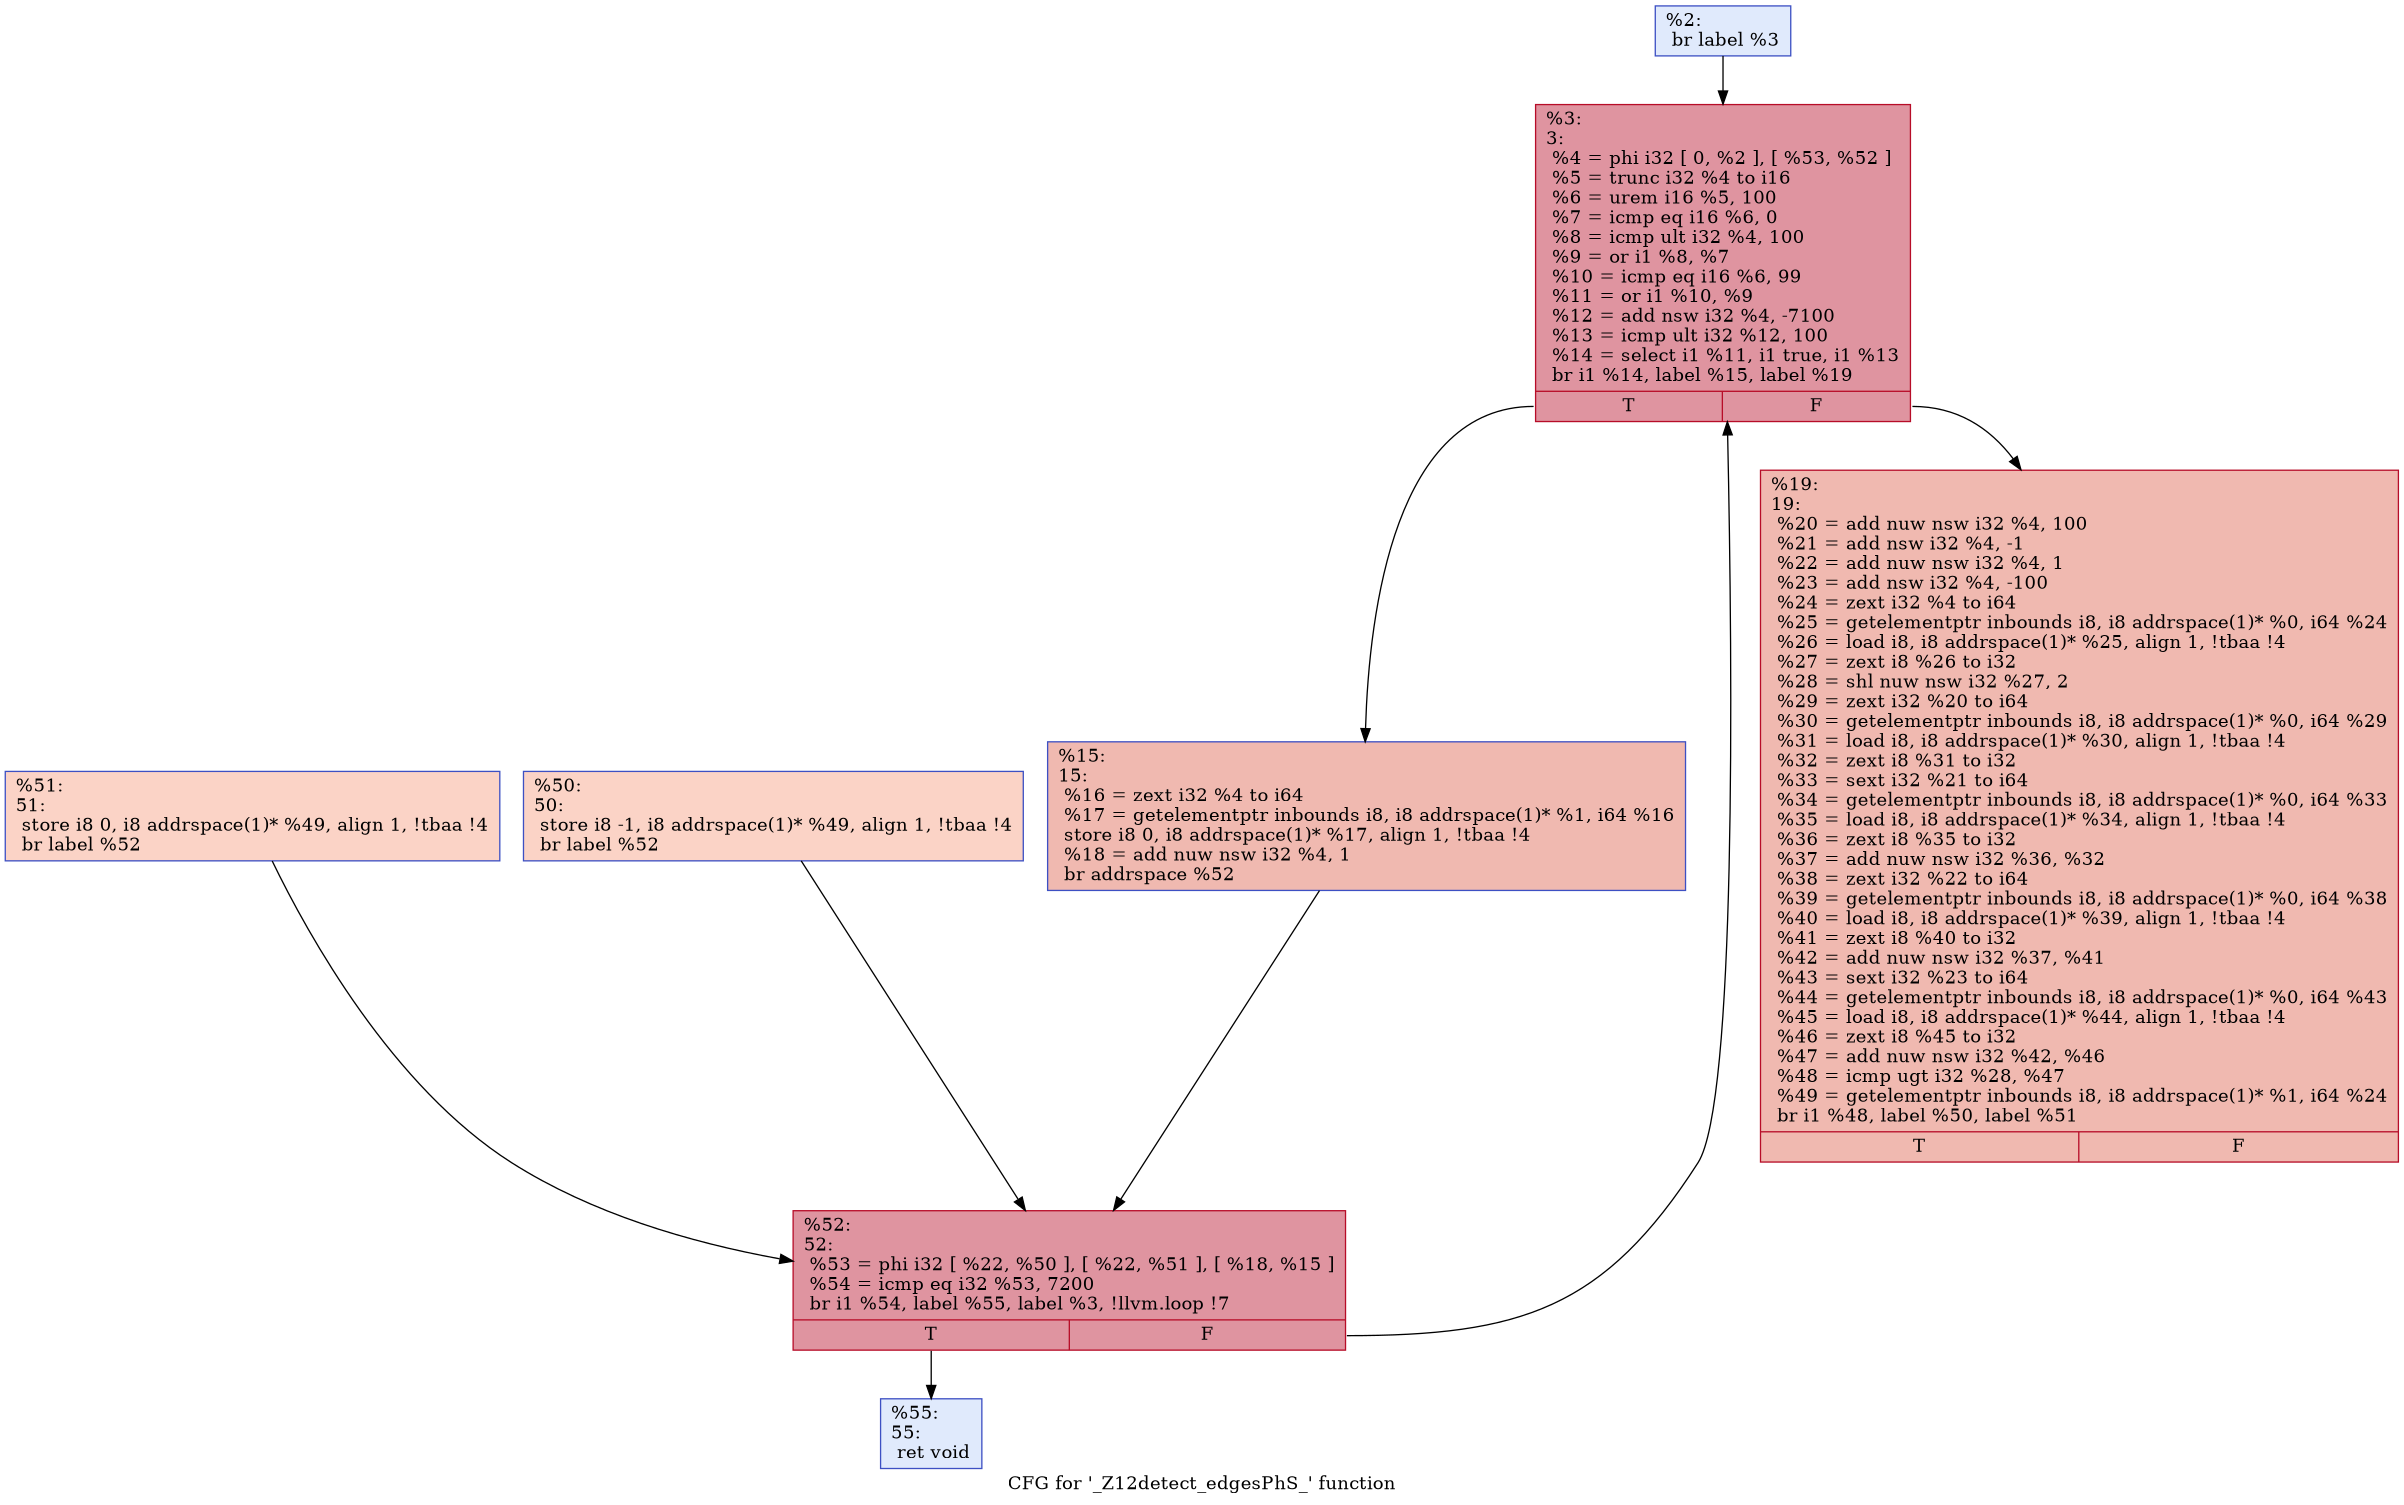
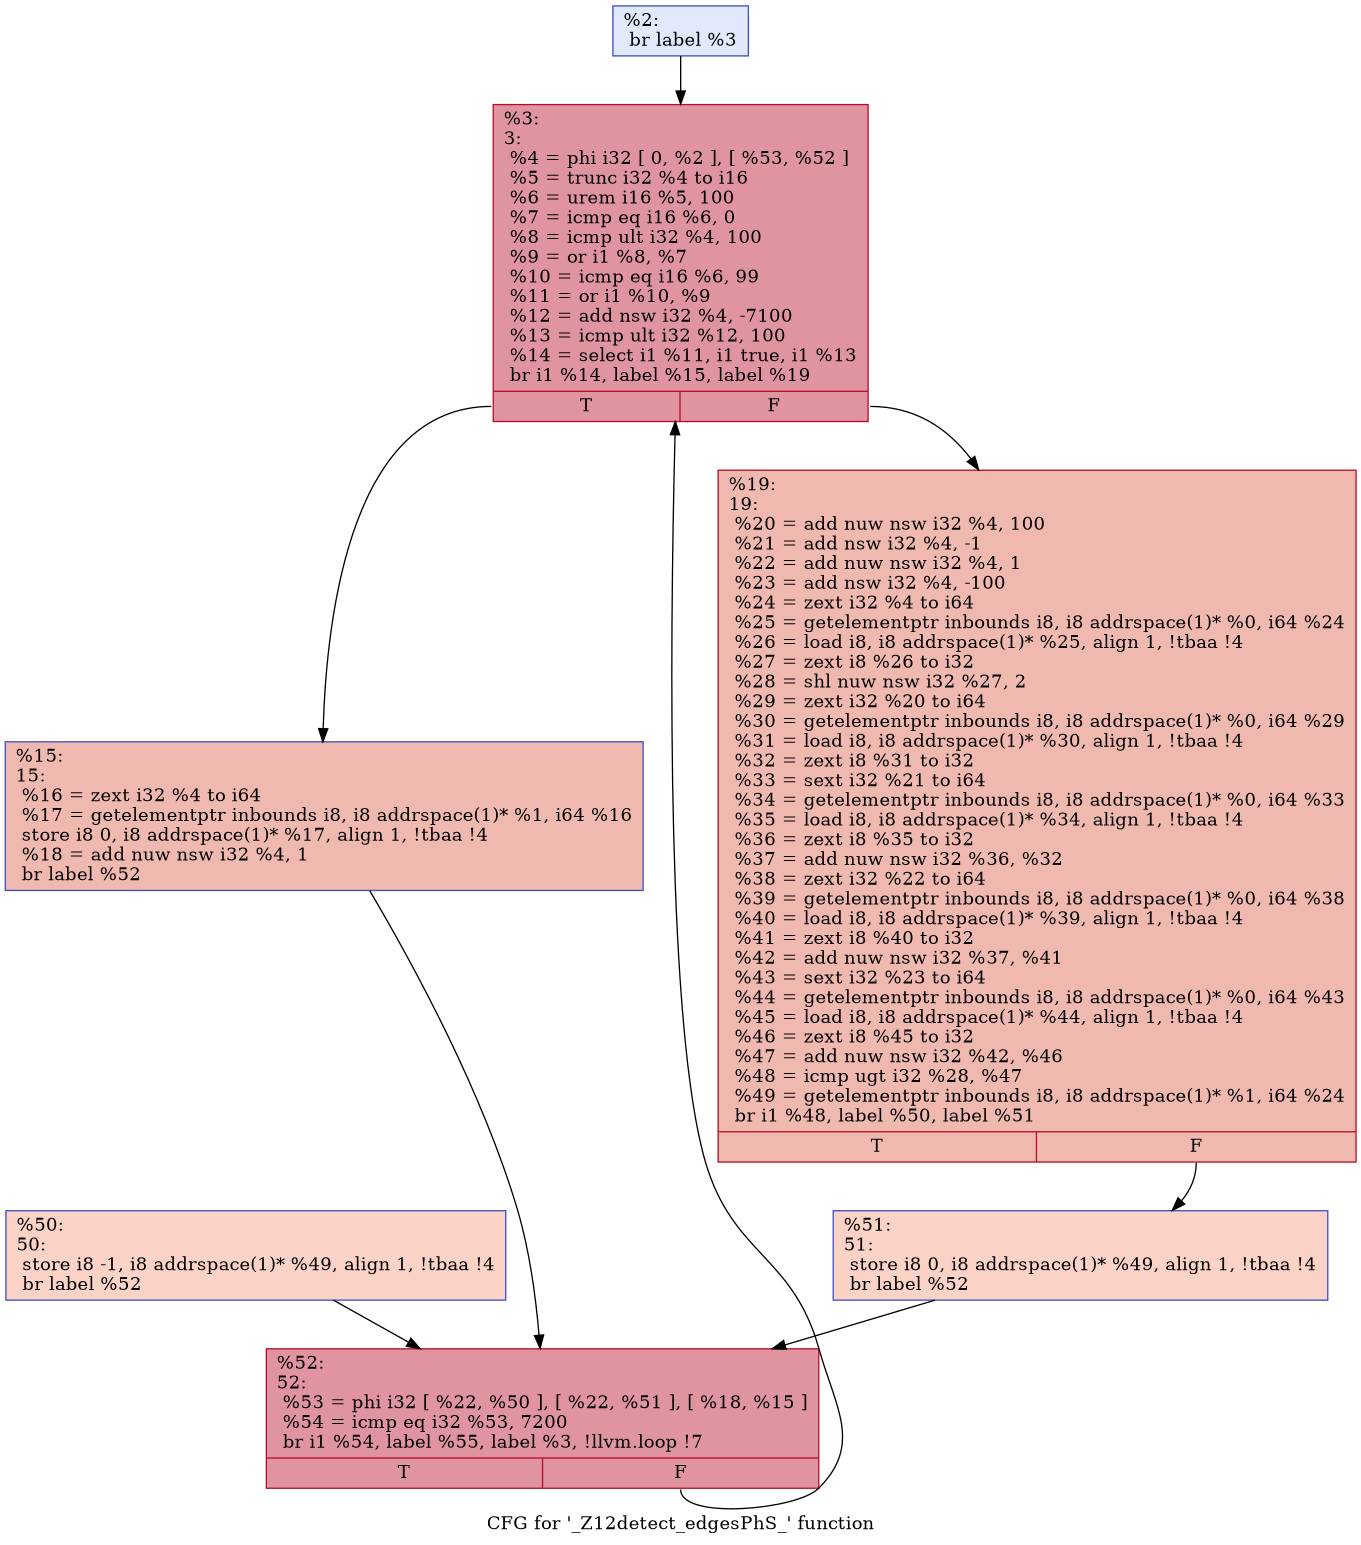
node "%15:": text "br addrspace %52" -> "br label %52"
edge "%19:" -> "%51:": added
node "%55:": removed
